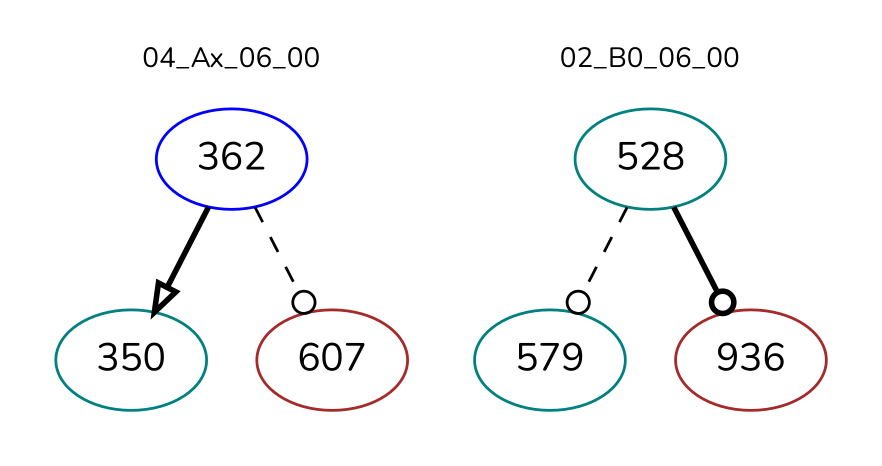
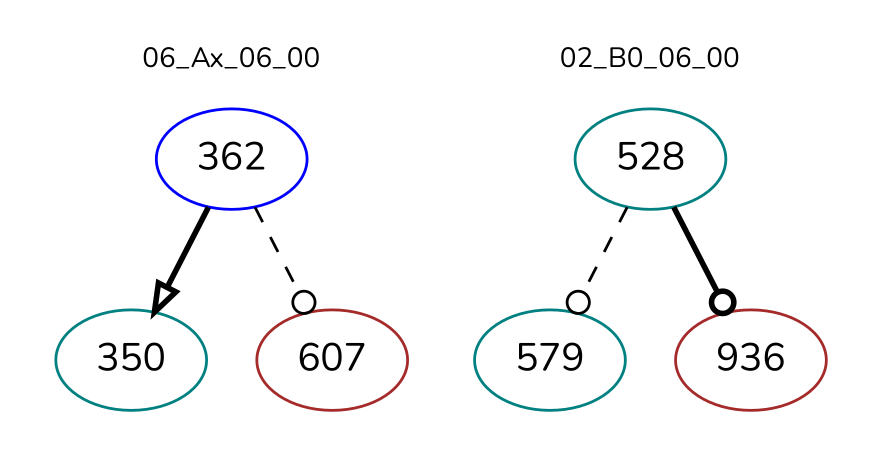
cluster "04_Ax_06_00": label "04_Ax_06_00" -> "06_Ax_06_00"
